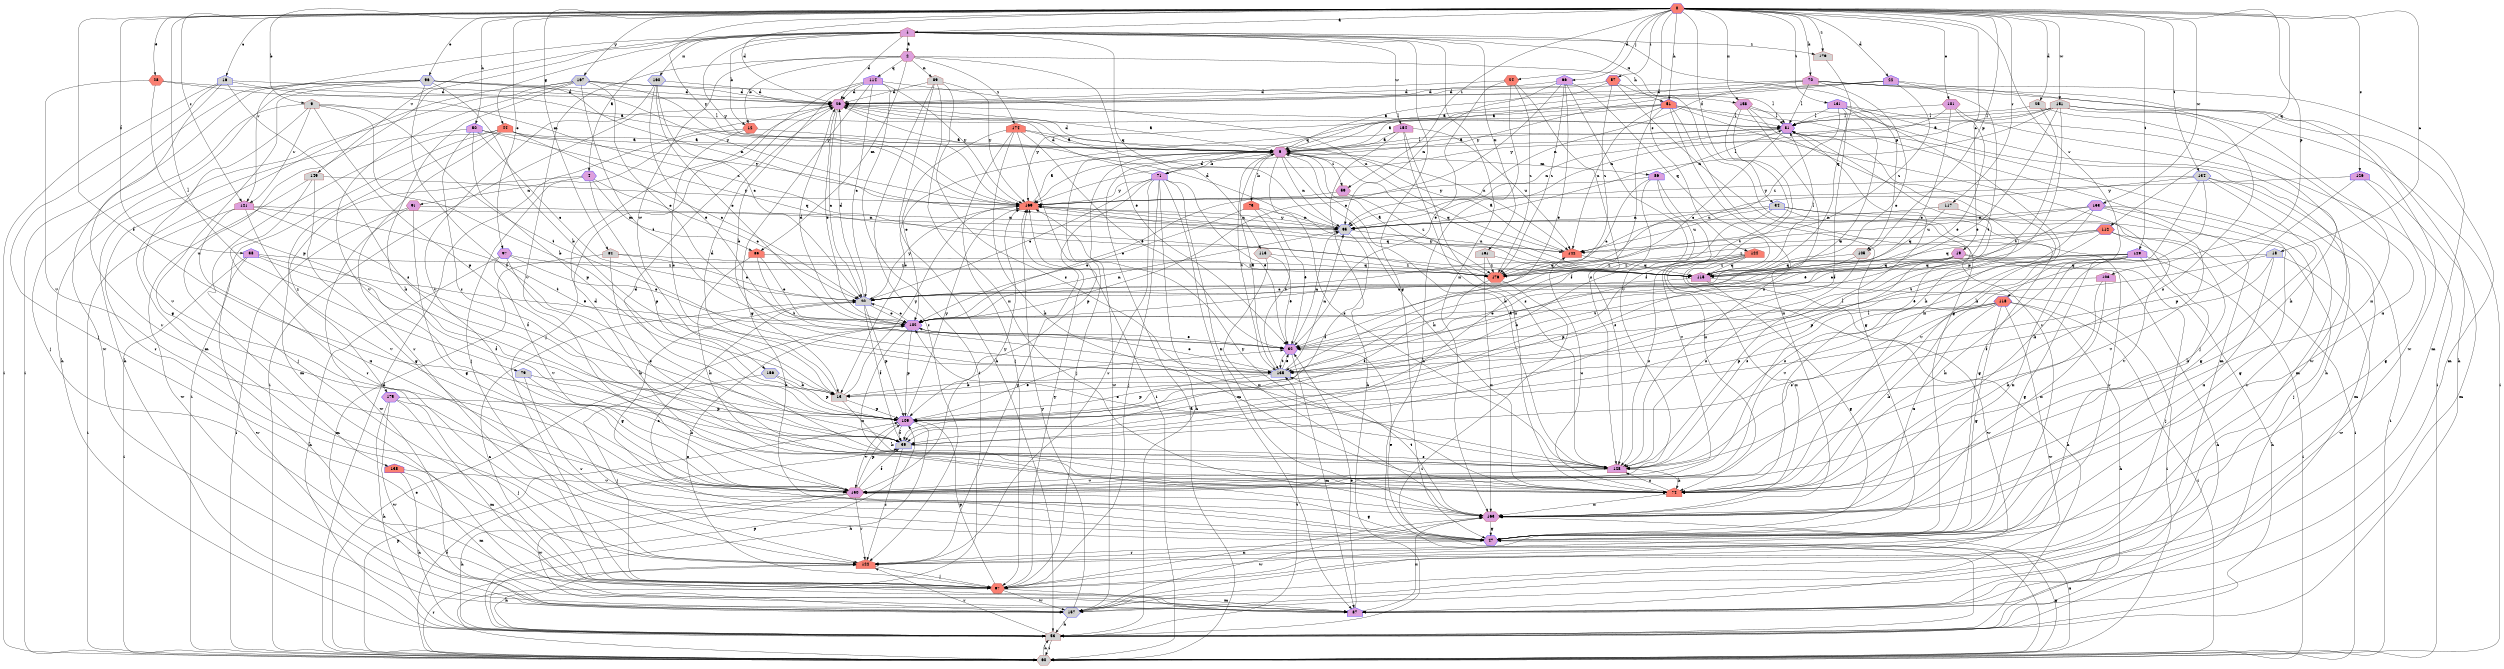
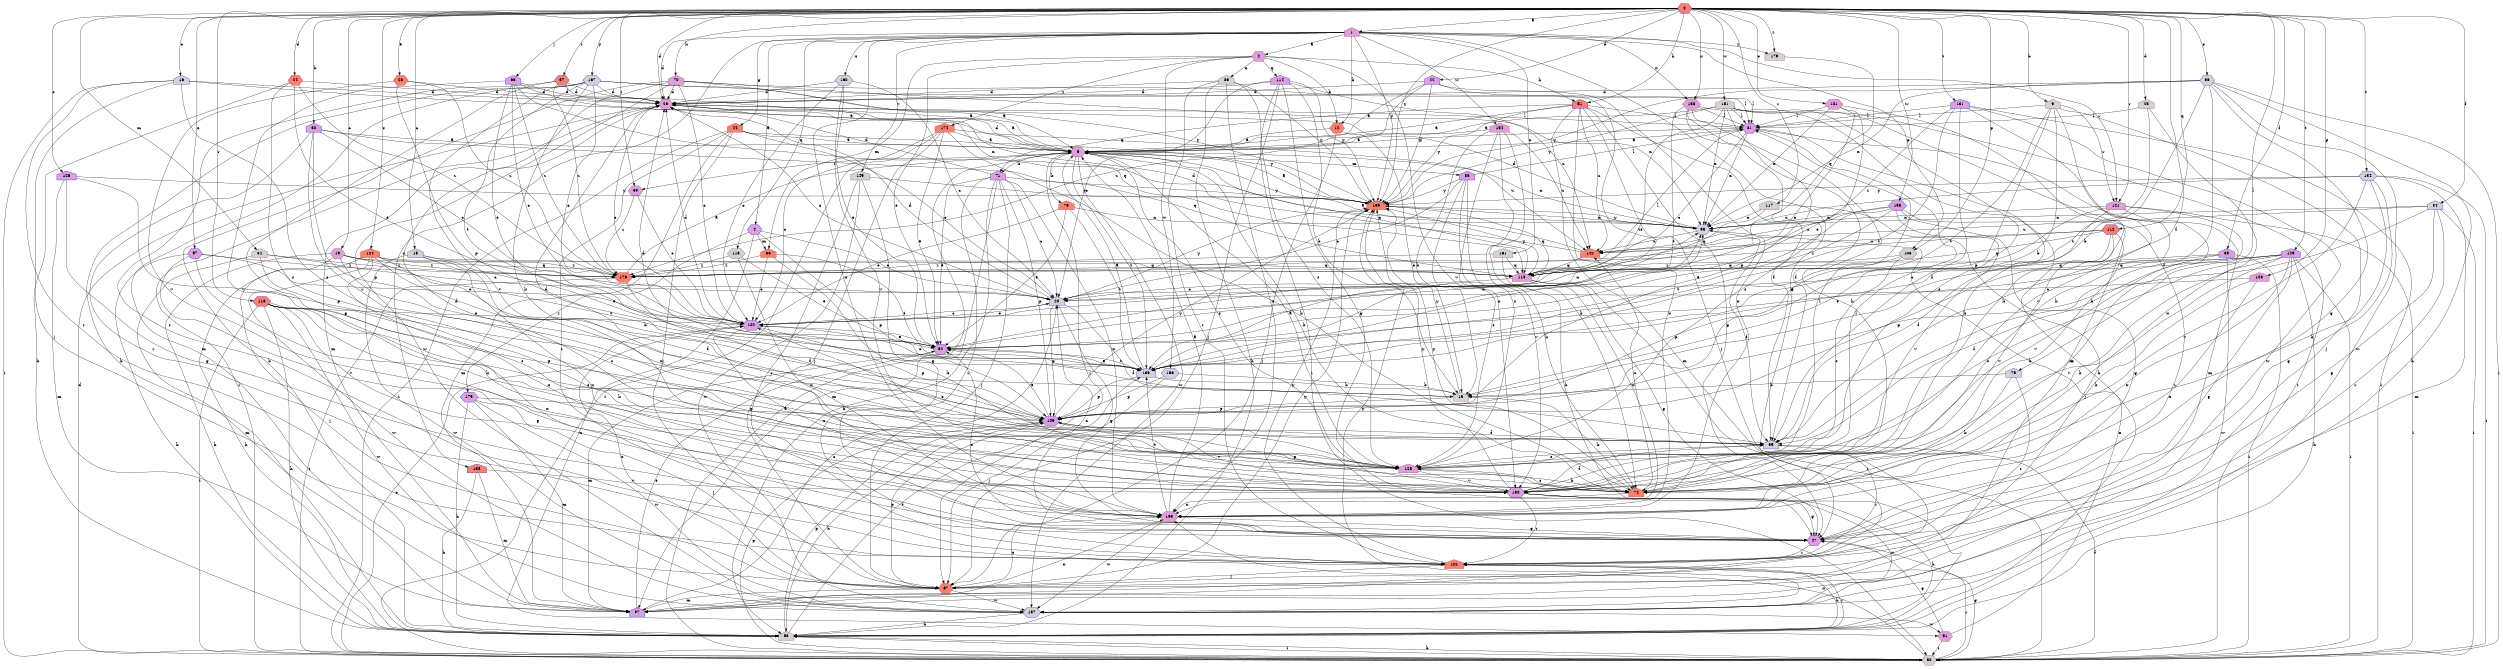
edge "163" -> "6": added, label "a"
node "150": color brown -> blue
edge "91" -> "157": reversed
